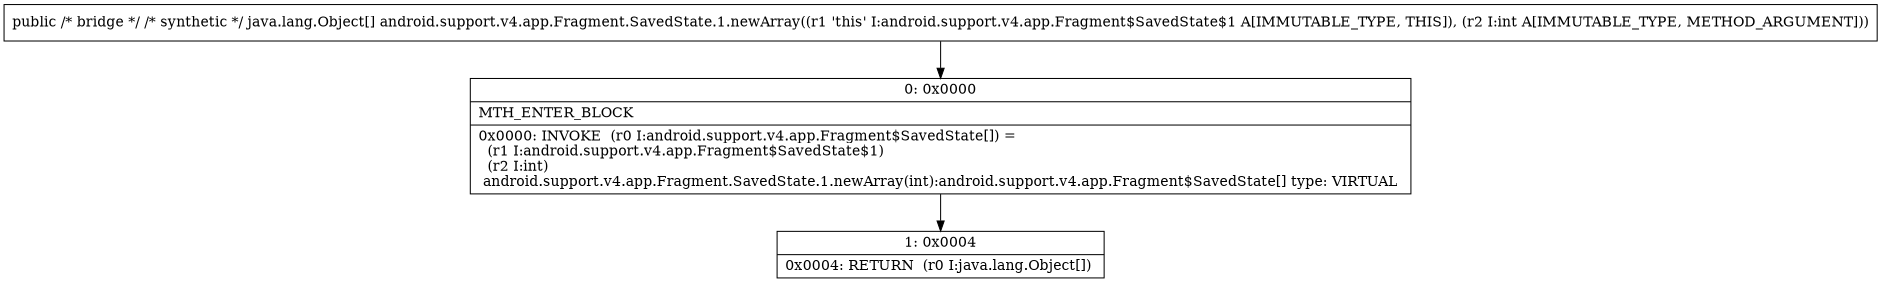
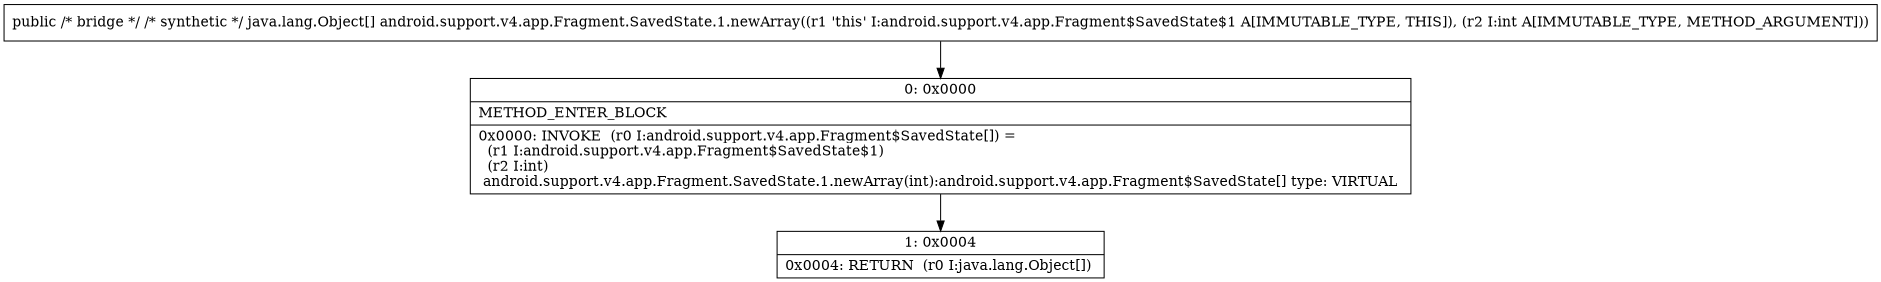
node "0: 0x0000": text "MTH_ENTER_BLOCK" -> "METHOD_ENTER_BLOCK"
